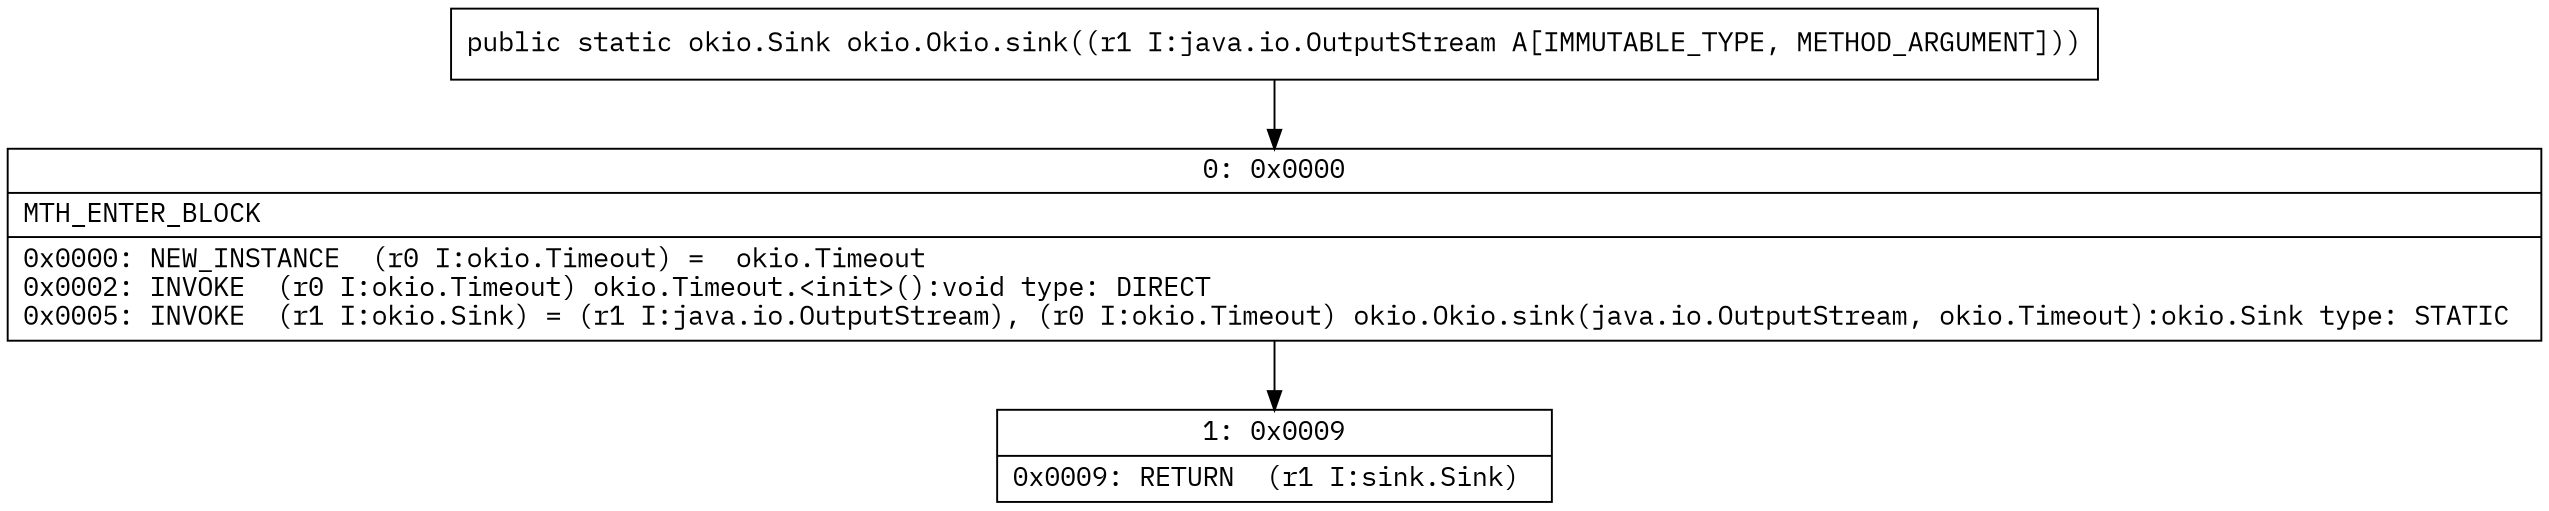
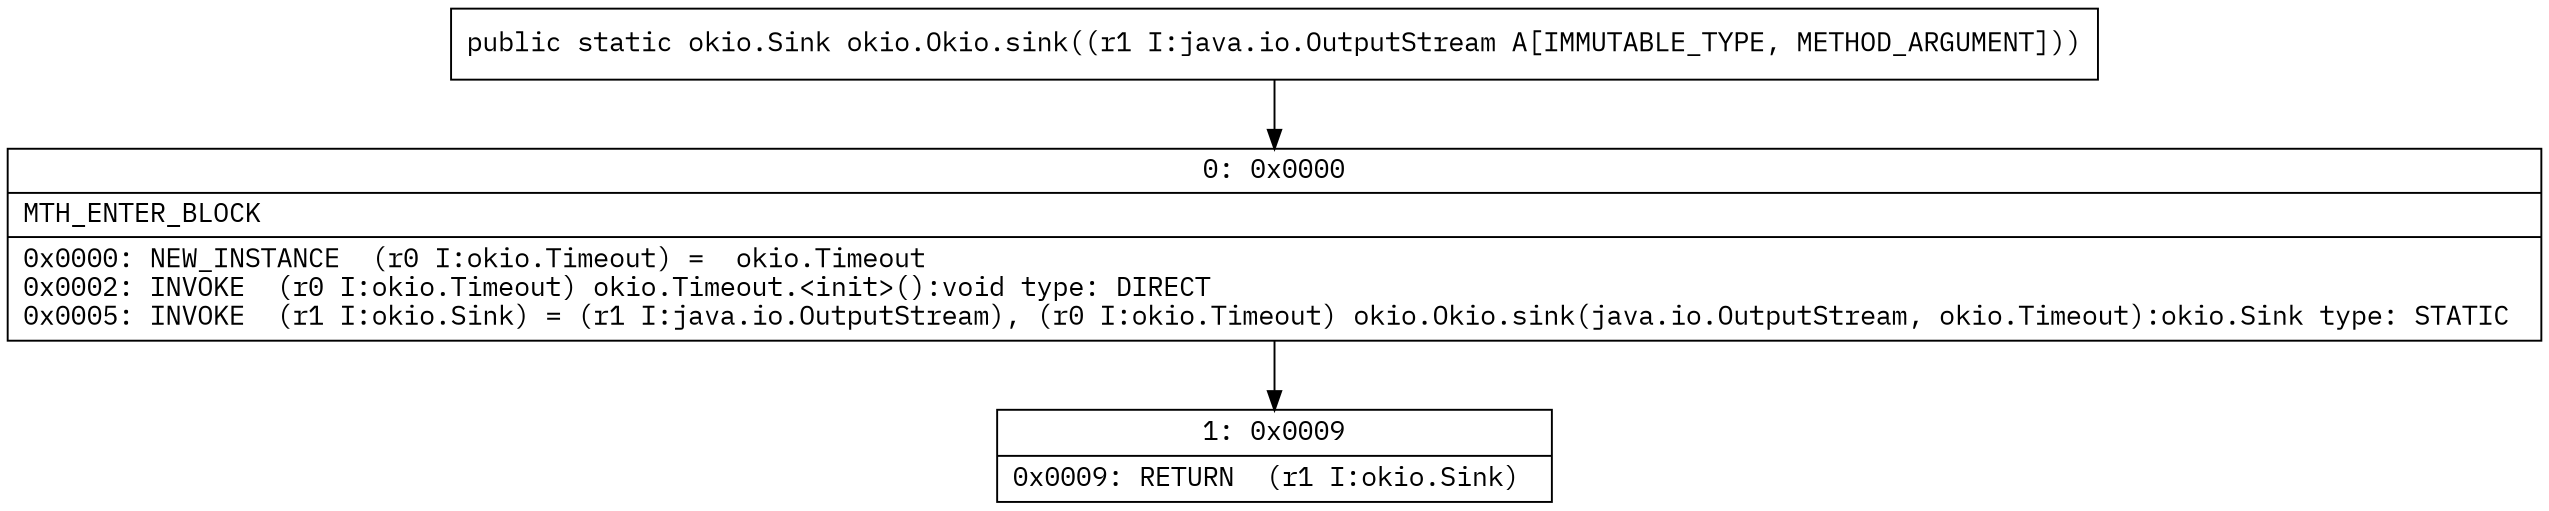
node "1: 0x0009": text "0x0009: RETURN  (r1 I:sink.Sink)" -> "0x0009: RETURN  (r1 I:okio.Sink)"
